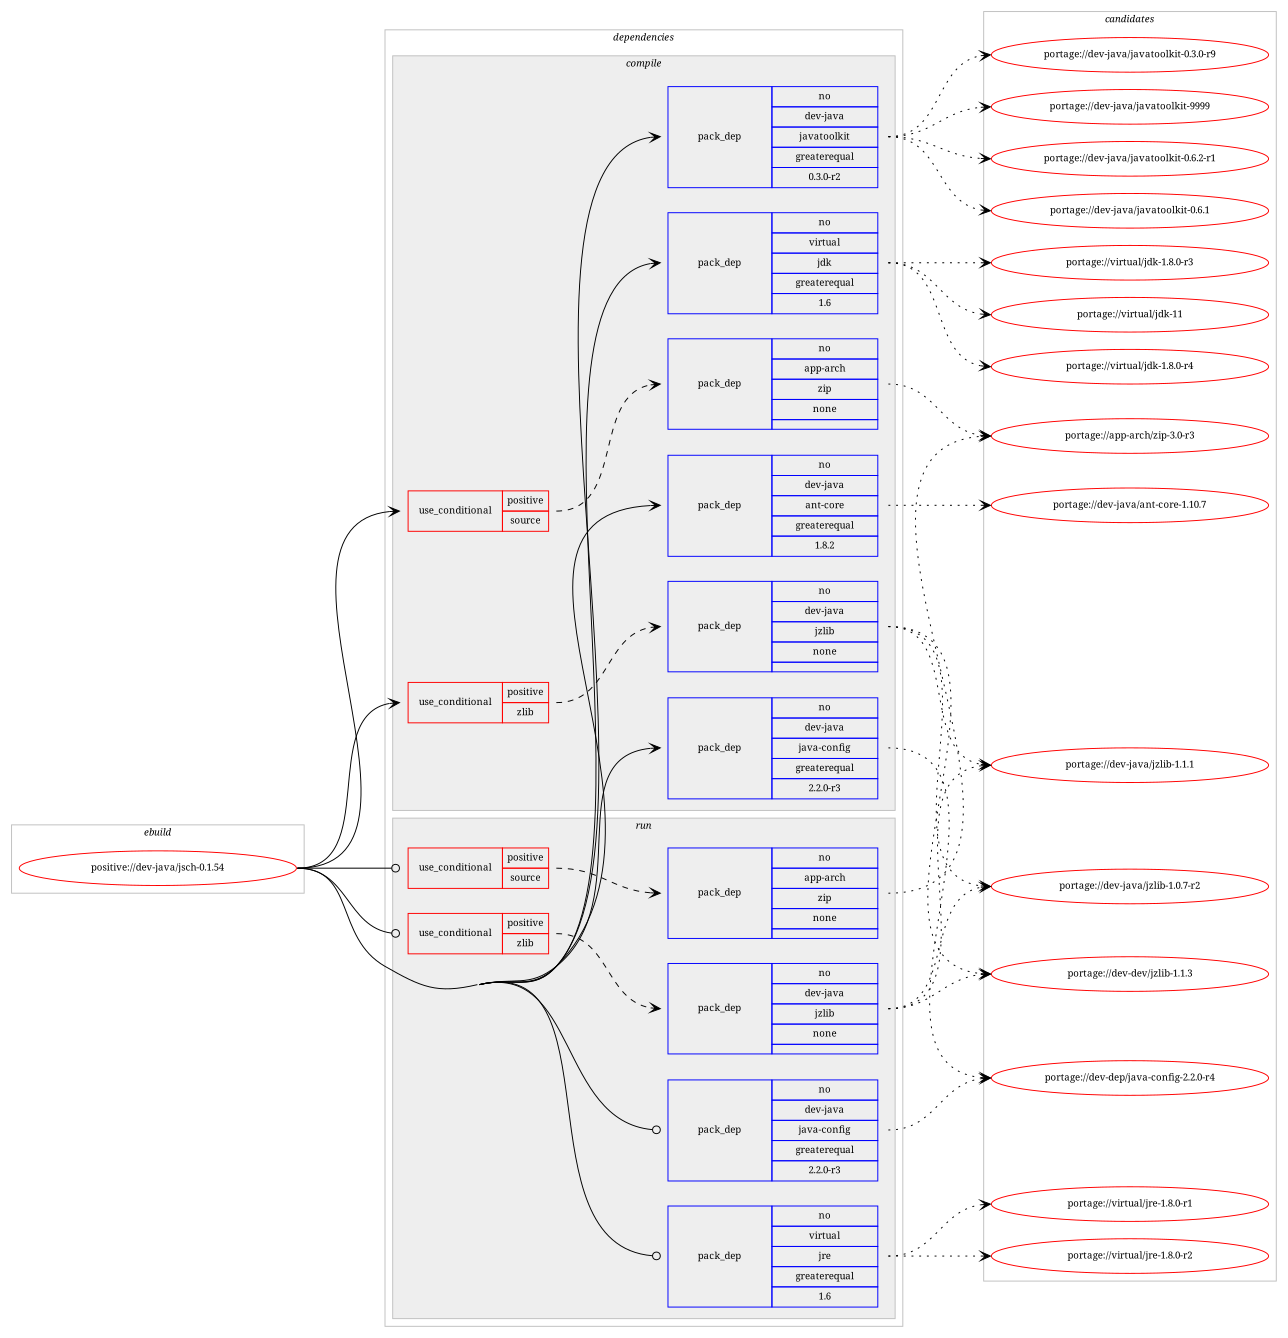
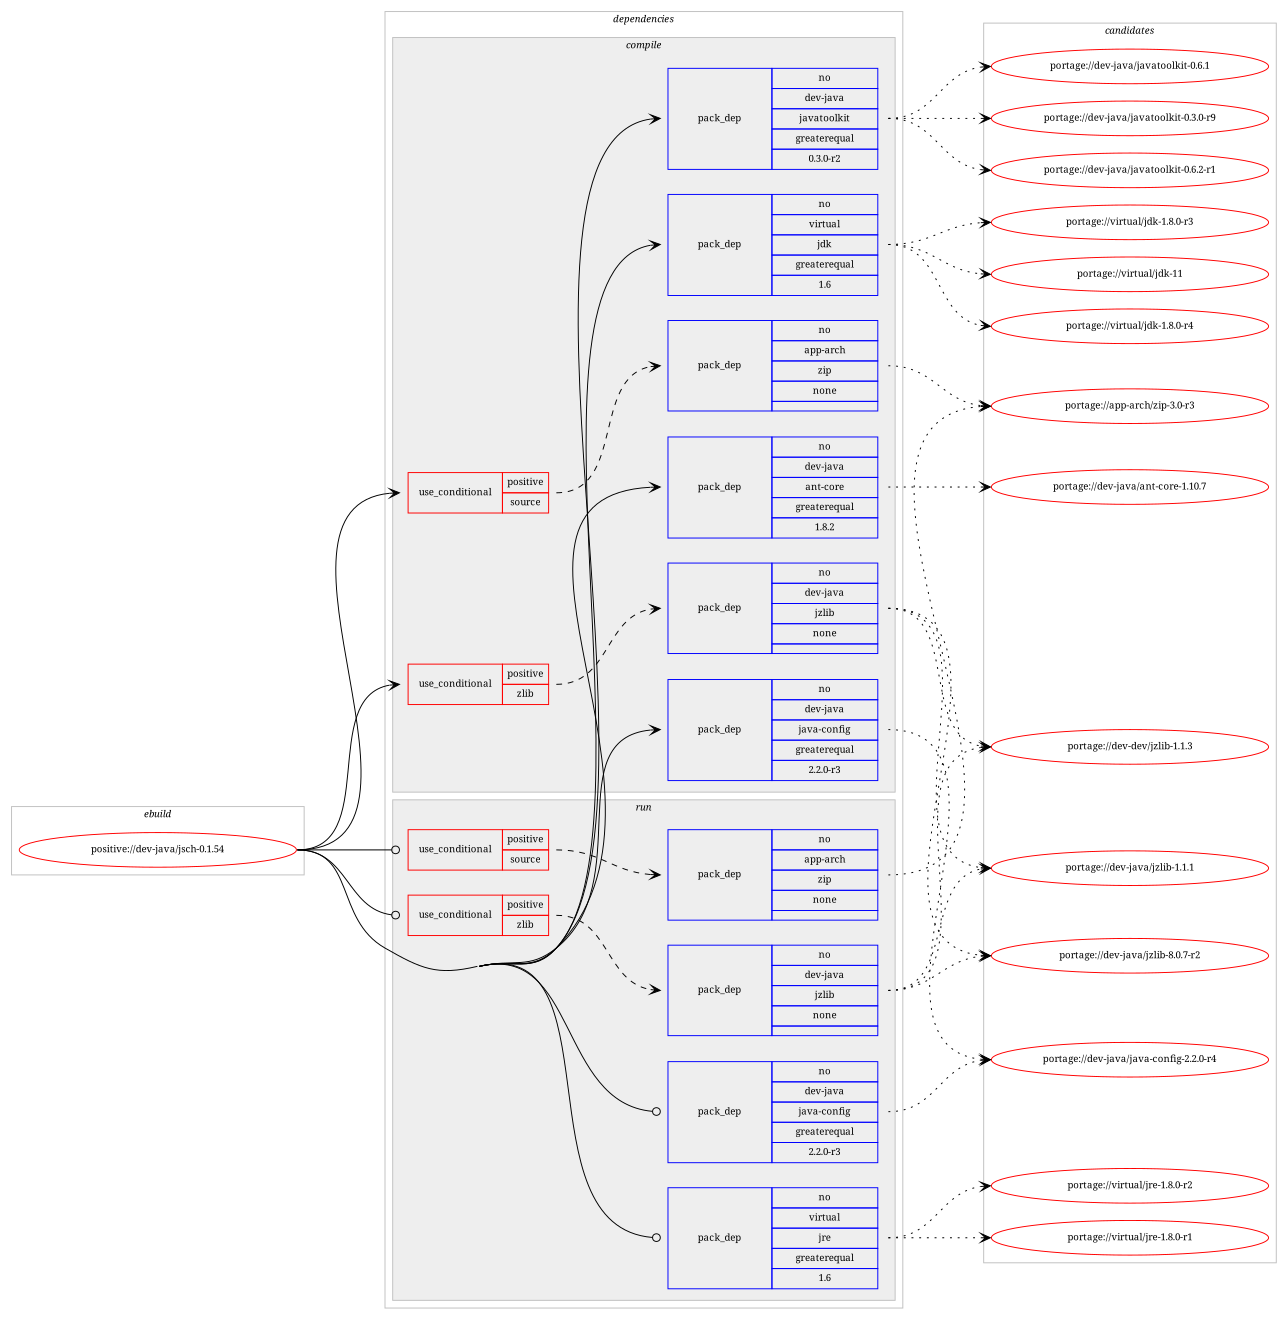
node "portage://dev-java/javatoolkit-9999": removed
node "portage://dev-java/jzlib-1.0.7-r2": label "portage://dev-java/jzlib-1.0.7-r2" -> "portage://dev-java/jzlib-8.0.7-r2"
node "portage://dev-dep/java-config-2.2.0-r4": label "portage://dev-dep/java-config-2.2.0-r4" -> "portage://dev-java/java-config-2.2.0-r4"
